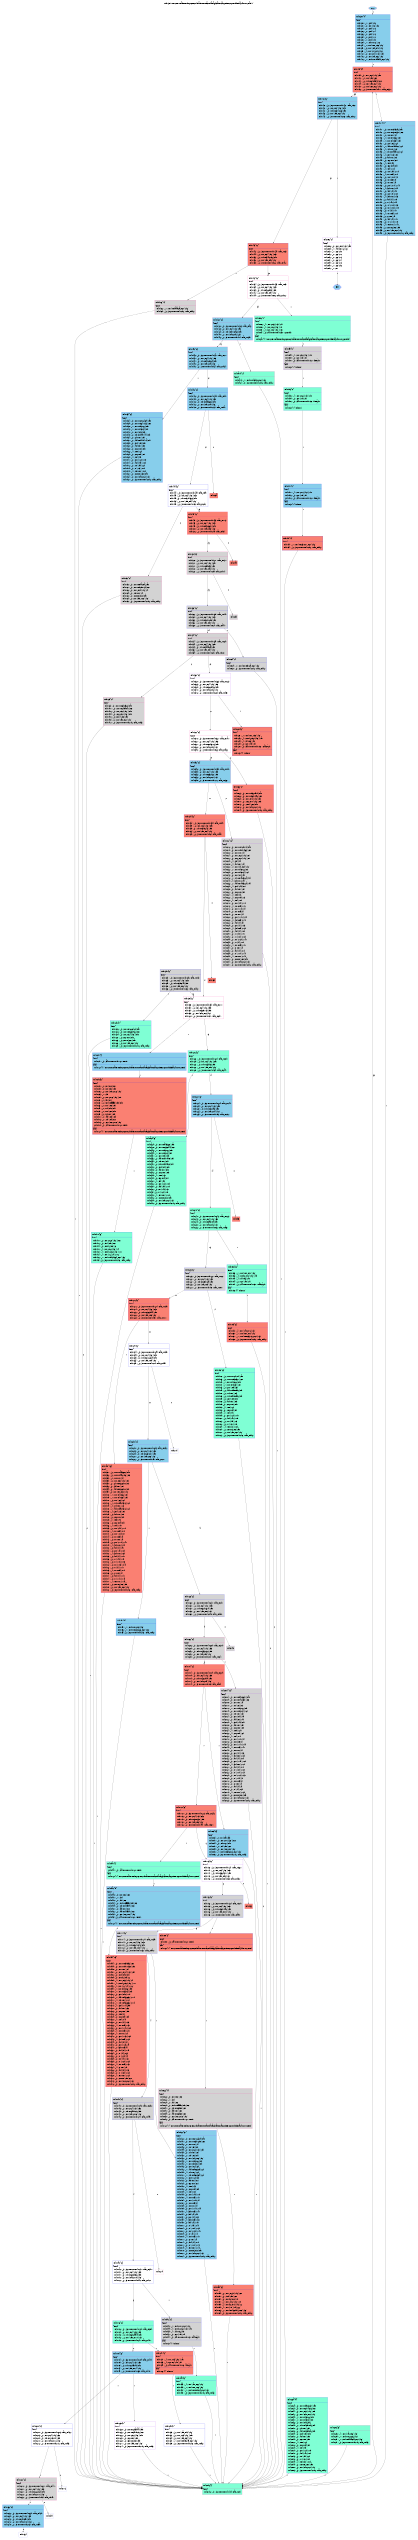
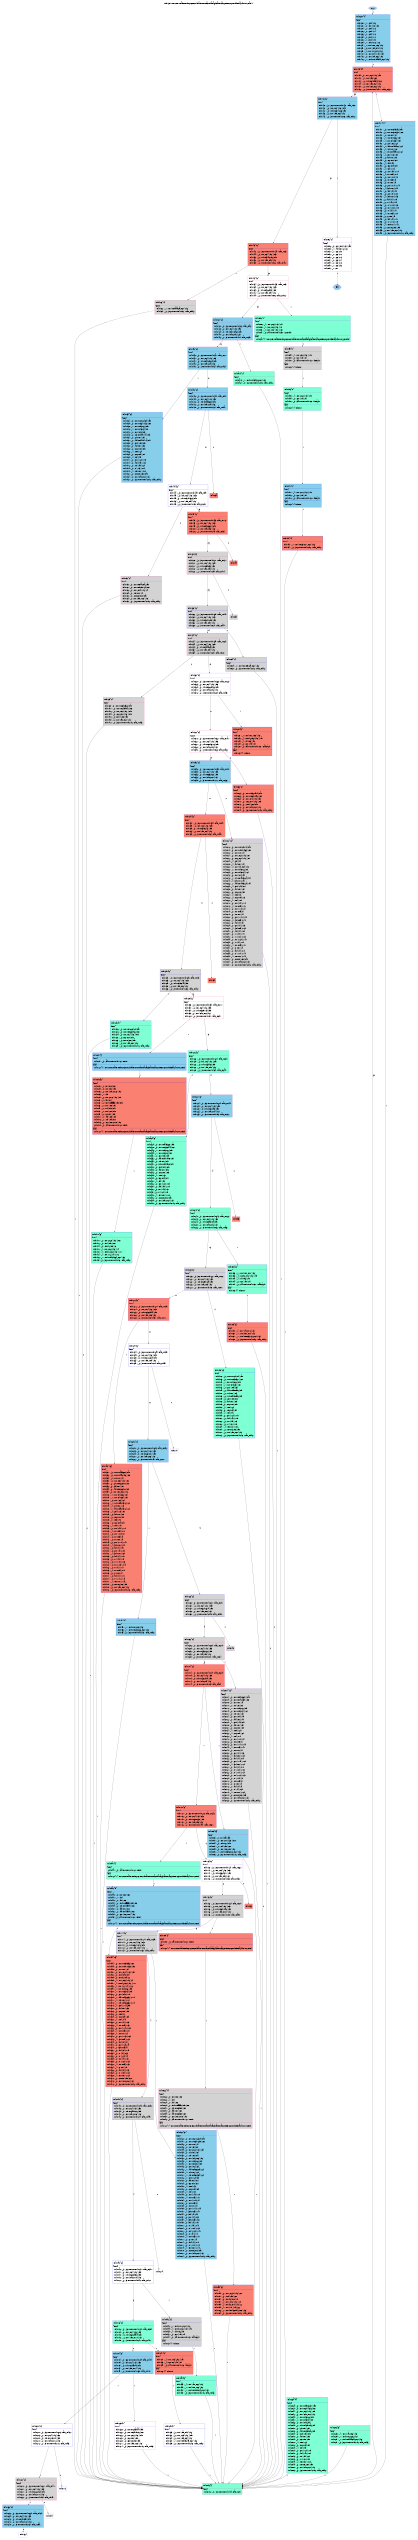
edge "0x4015b4 [28]" -> "0x4015ec [28]": now "0x4015b4 [28]" -> "0x4015d0 [28]"
